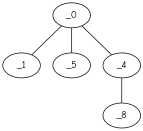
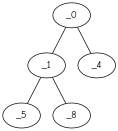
edge "_0" -- "_5": now "_1" -- "_5"
edge "_4" -- "_8": now "_1" -- "_8"
